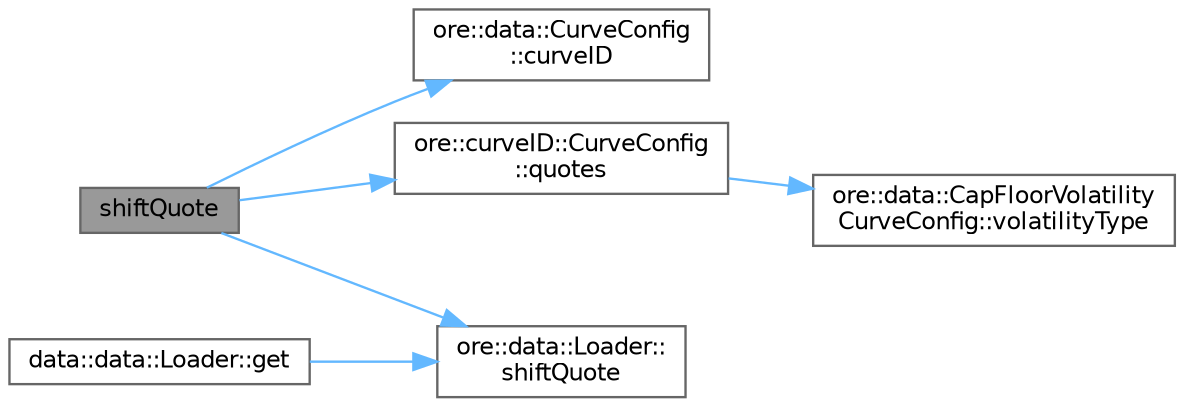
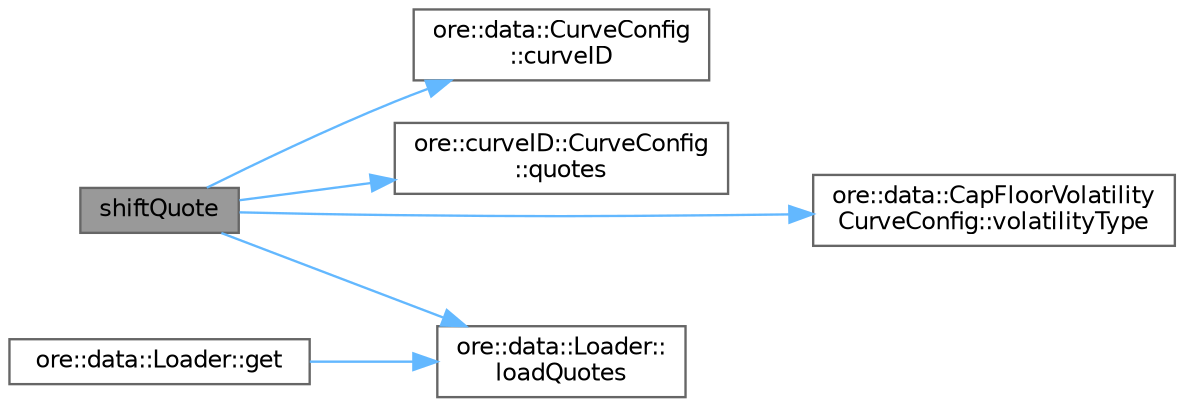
edge "ore::curveID::CurveConfig ::quotes" -> "ore::data::CapFloorVolatility CurveConfig::volatilityType": now "shiftQuote" -> "ore::data::CapFloorVolatility CurveConfig::volatilityType"
node "data::data::Loader::get": label "data::data::Loader::get" -> "ore::data::Loader::get"
node "ore::data::Loader:: shiftQuote": label "ore::data::Loader:: shiftQuote" -> "ore::data::Loader:: loadQuotes"
